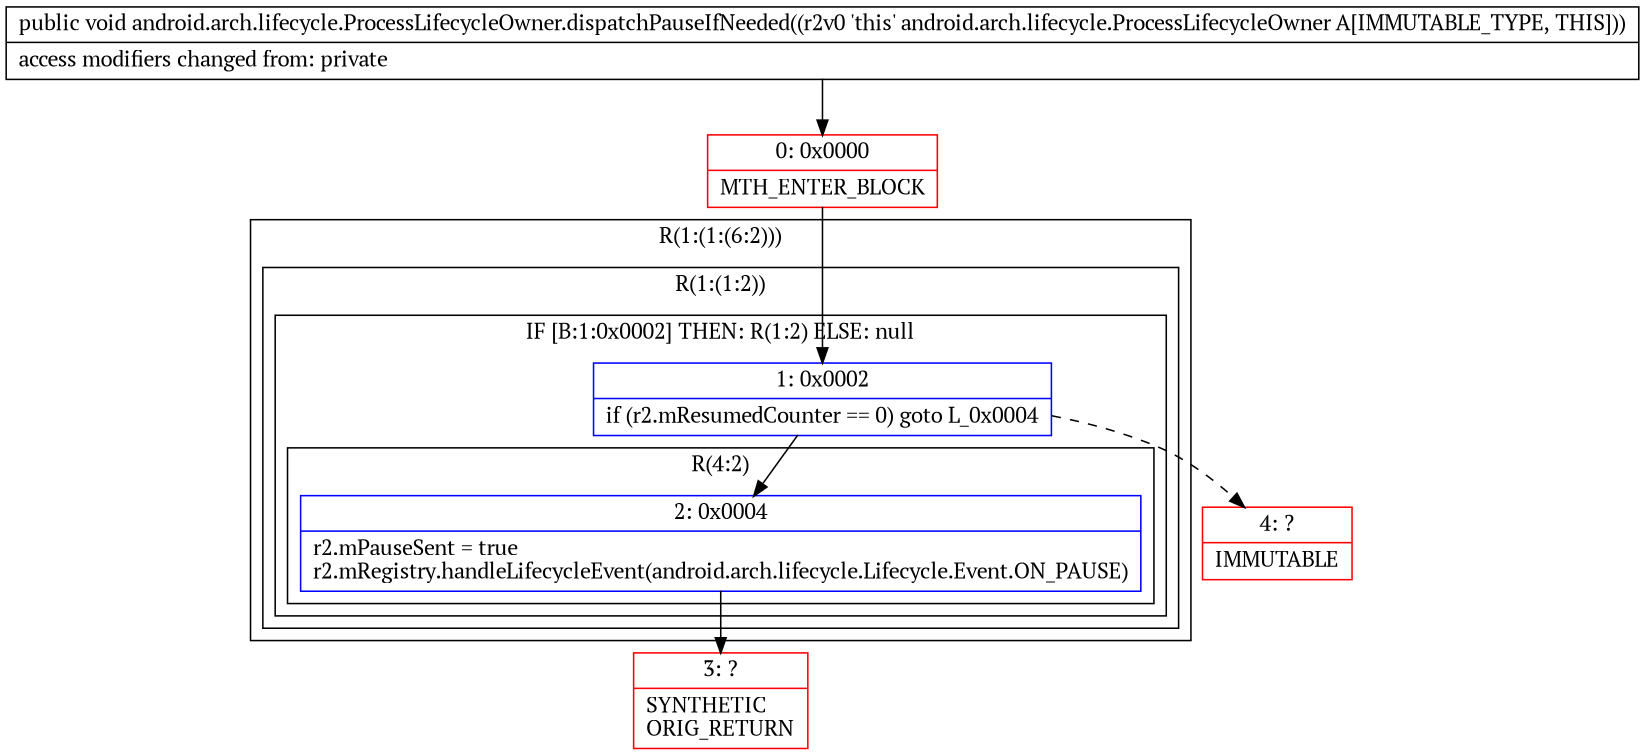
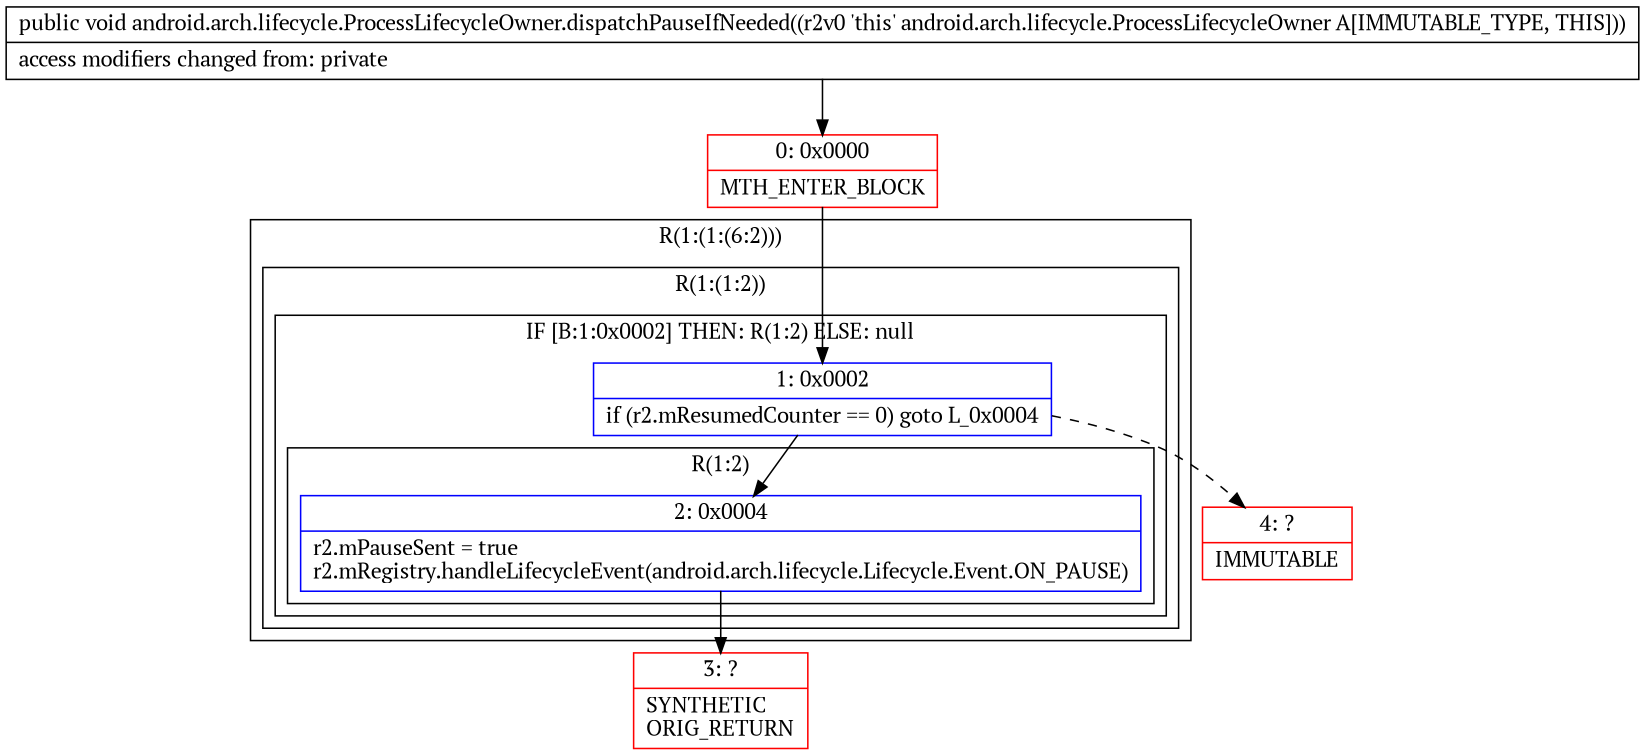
cluster "R(4:2)": label "R(4:2)" -> "R(1:2)"
